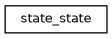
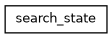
node "state_state": label "state_state" -> "search_state"
